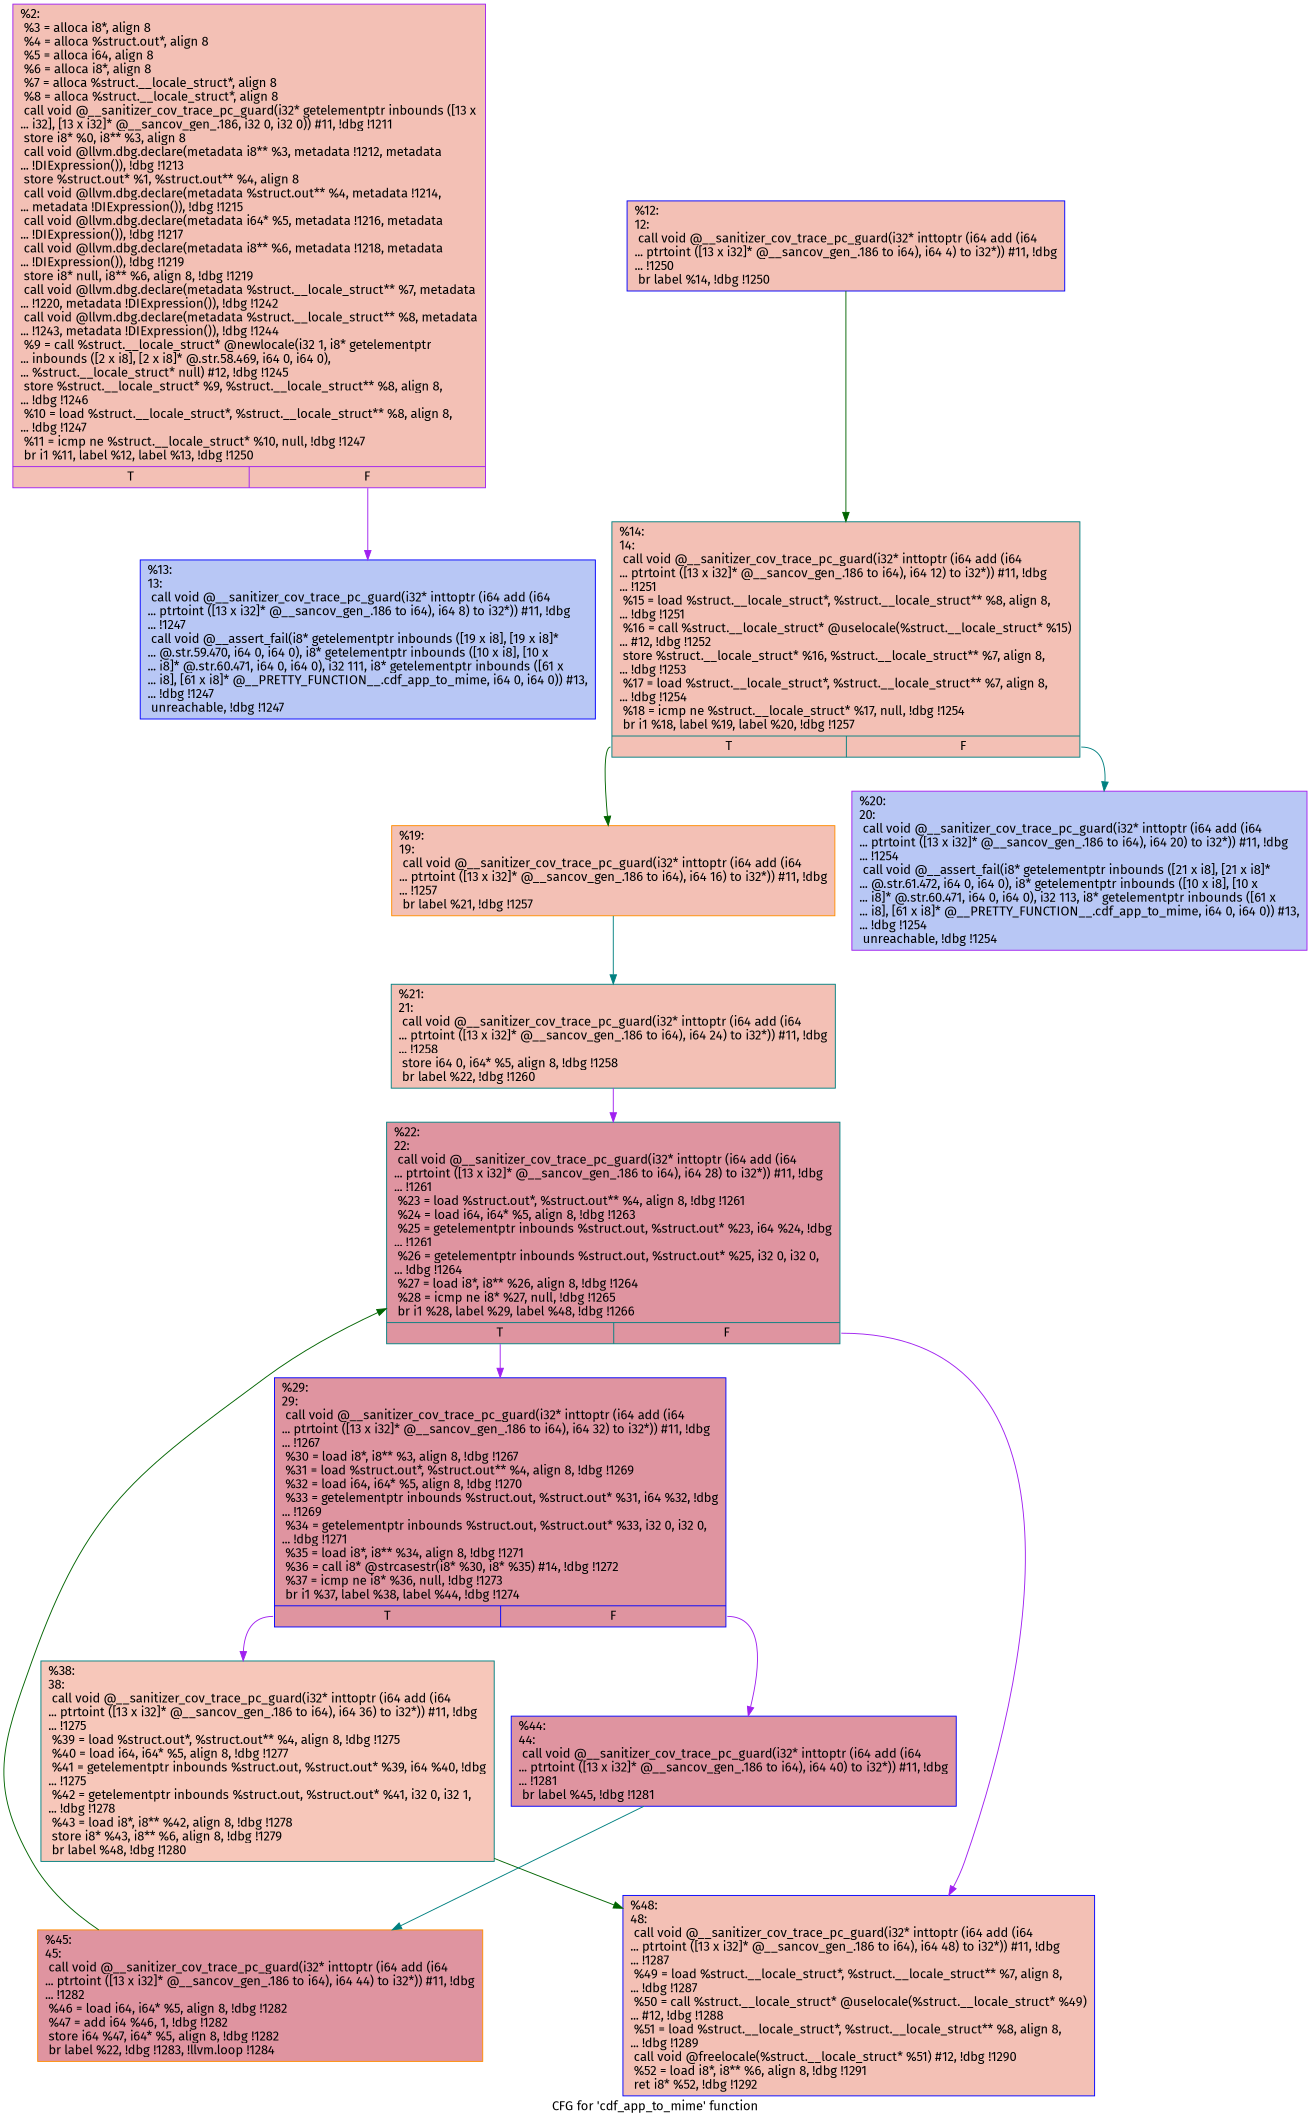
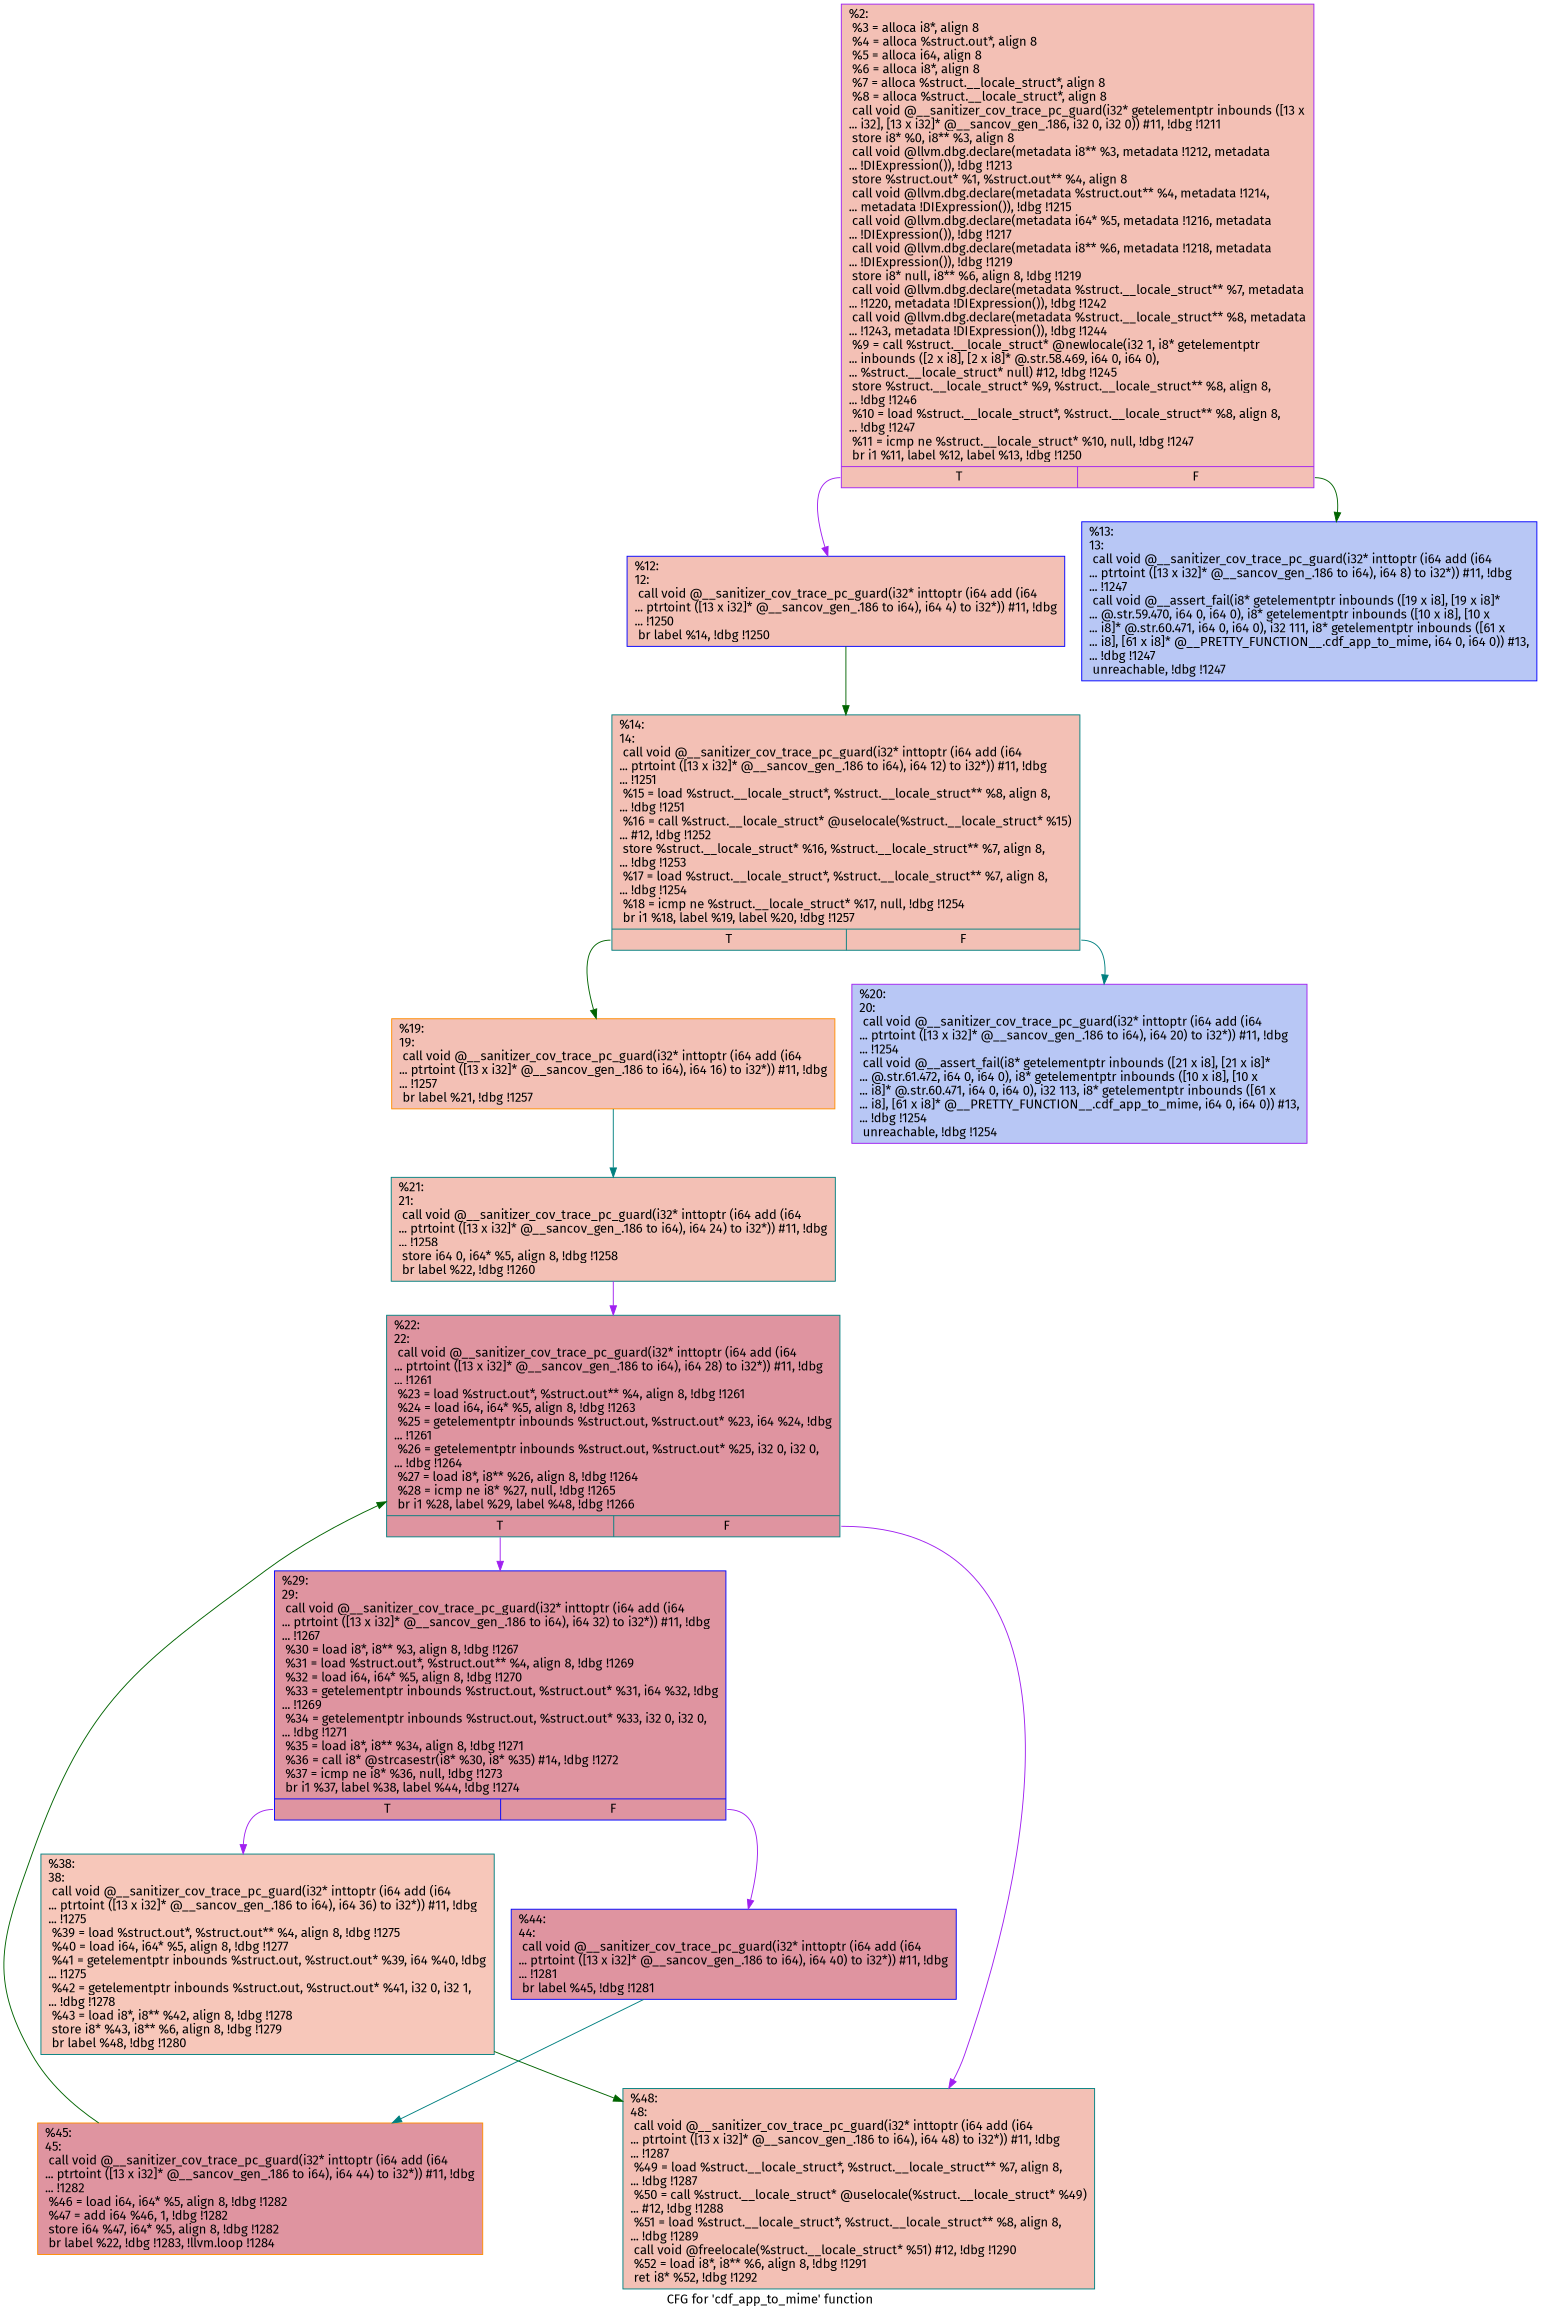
edge "%2:" -> "%12:": added
edge "%2:" -> "%13:": color purple -> darkgreen
node "%48:": color blue -> teal
